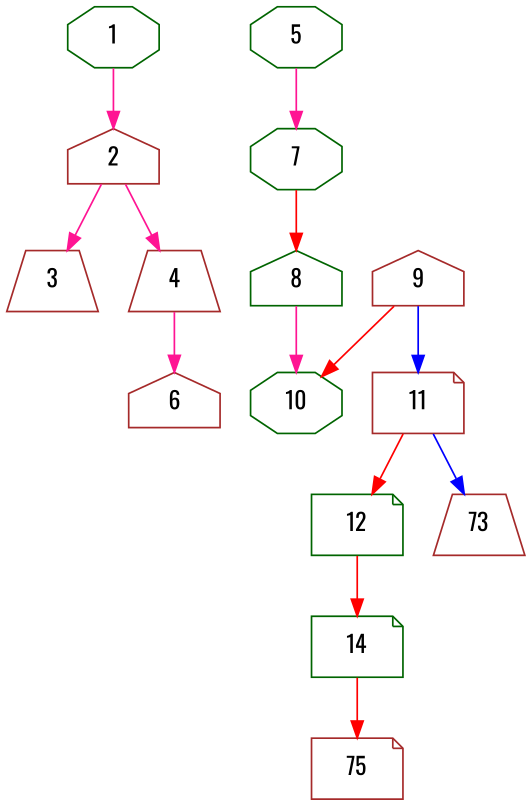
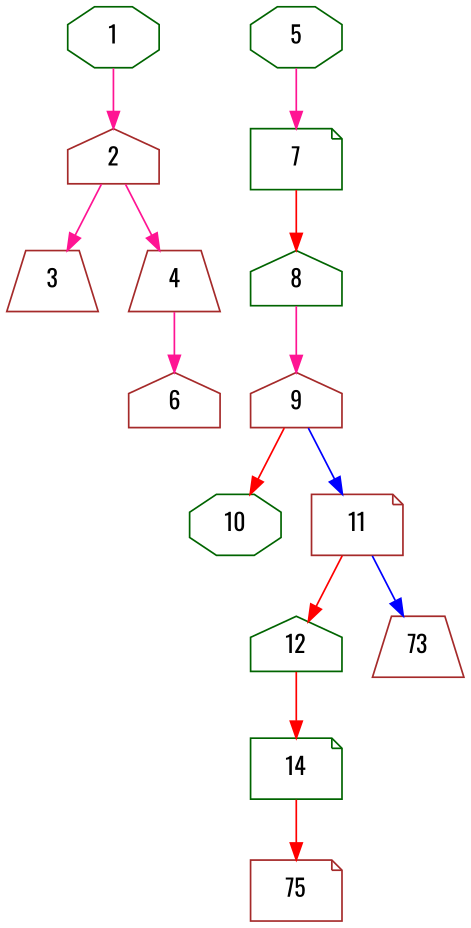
node "7": shape octagon -> note
edge "8" -> "10": now "8" -> "9"
node "12": shape note -> house
